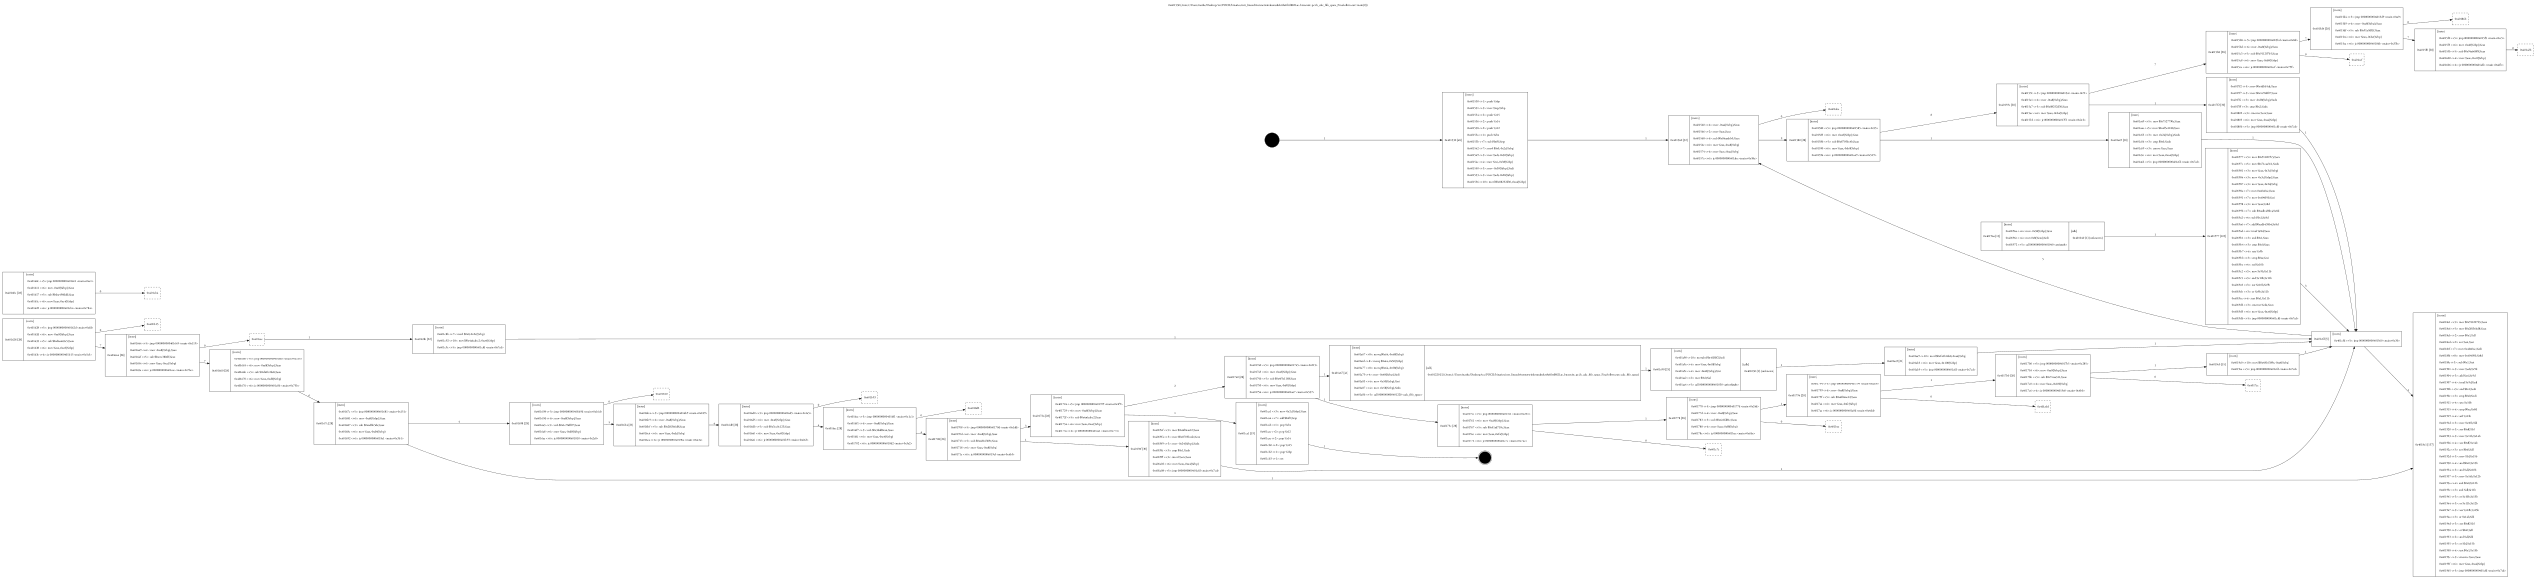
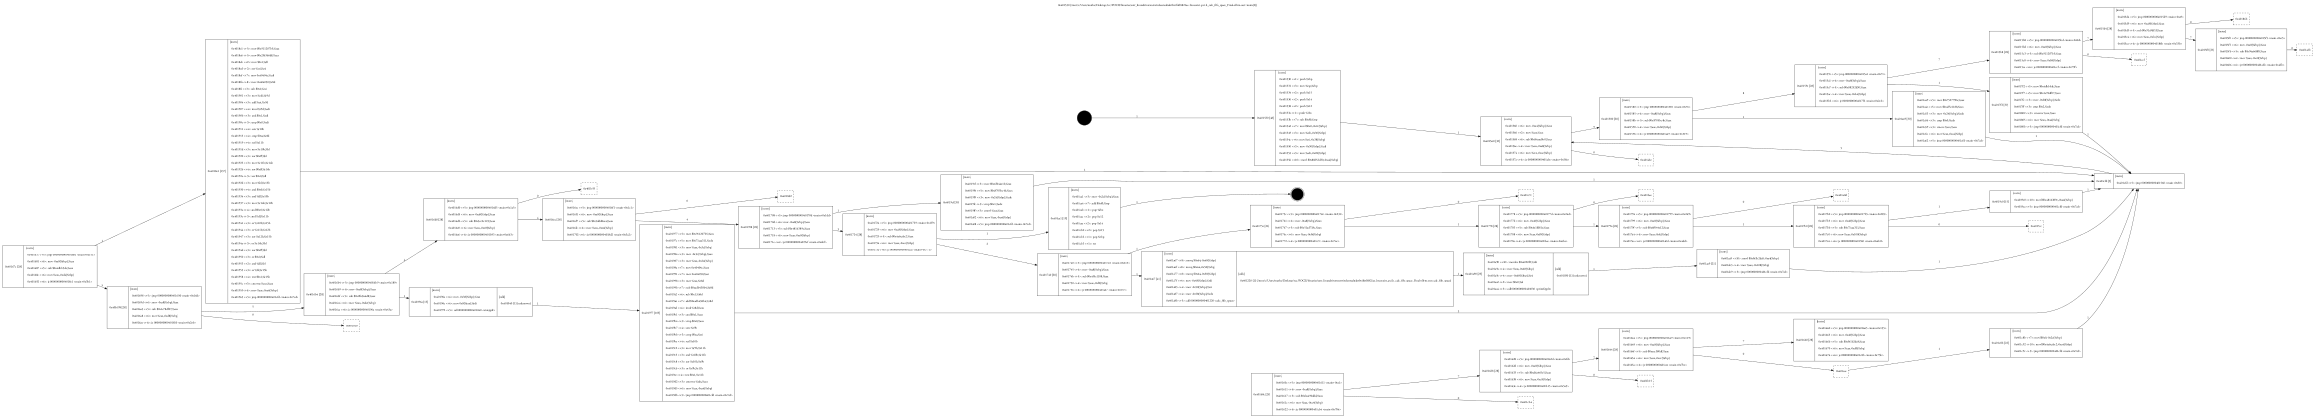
edge "0x4016b4 [28]" -> "0x40196a [13]": added, label "1"
edge "0x401cfd [5]" -> "0x4018e1 [137]": reversed
edge "0x40160c [28]" -> "0x401628 [28]": added, label "7"
edge "0x401660 [28]" -> "0x40167c [28]": removed, label "6"
